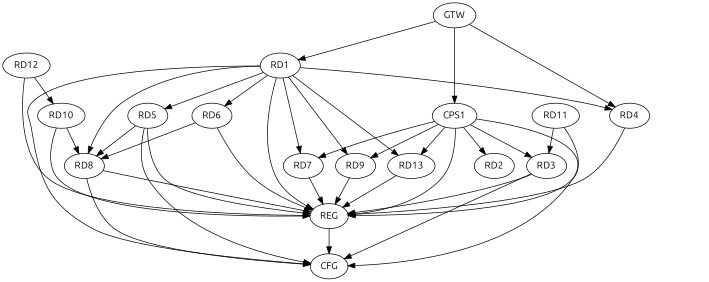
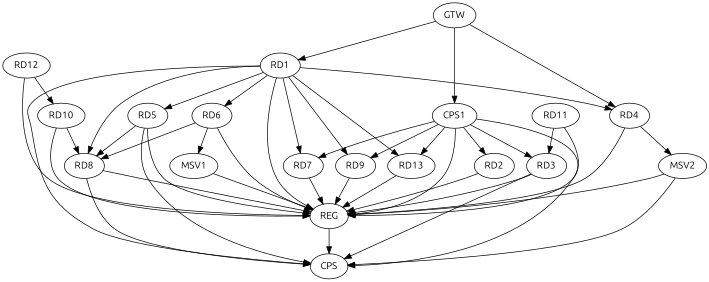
node "MSV1": added
node "MSV2": added
edge "RD2" -> "REG": added
node "CFG": label "CFG" -> "CPS"
